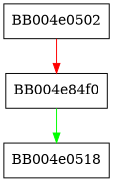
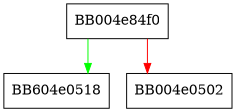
edge "BB004e0502" -> "BB004e84f0": reversed
node "BB004e0518": label "BB004e0518" -> "BB604e0518"
